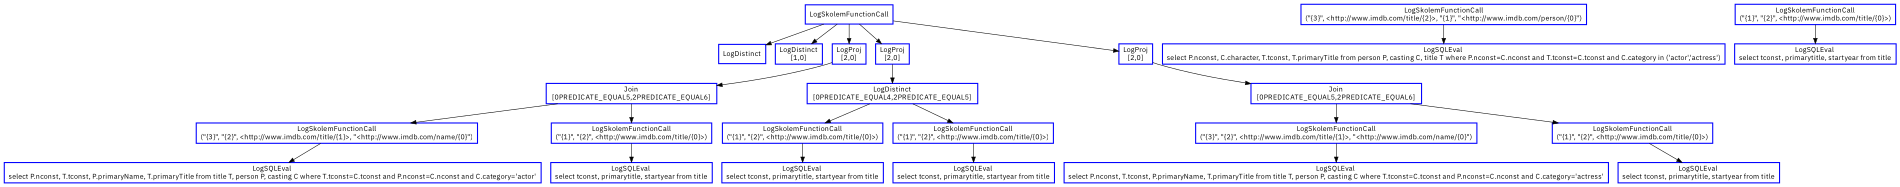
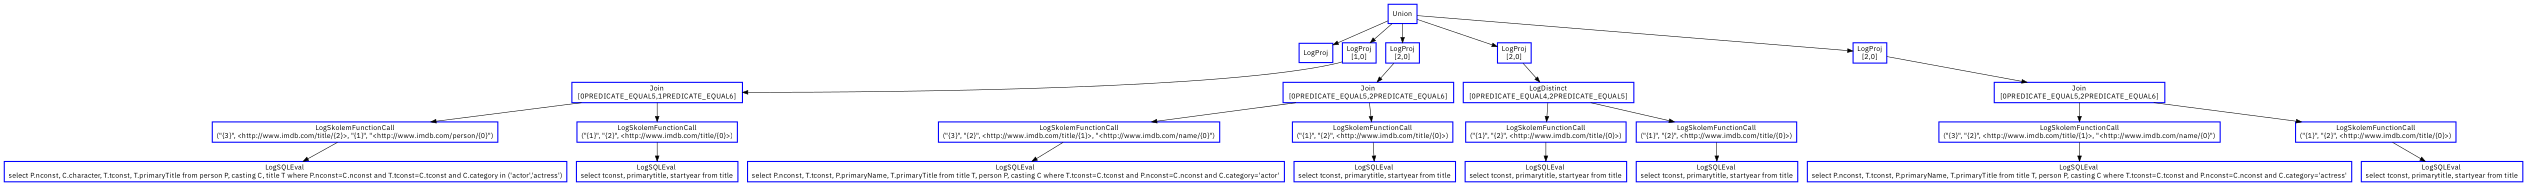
node "LogSkolemFunctionCall": label "LogSkolemFunctionCall" -> "Union"
node "LogDistinct": label "LogDistinct" -> "LogProj"
node "LogDistinct [1,0]": label "LogDistinct [1,0]" -> "LogProj [1,0]"
node "Join [0PREDICATE_EQUAL5,1PREDICATE_EQUAL6]": added
